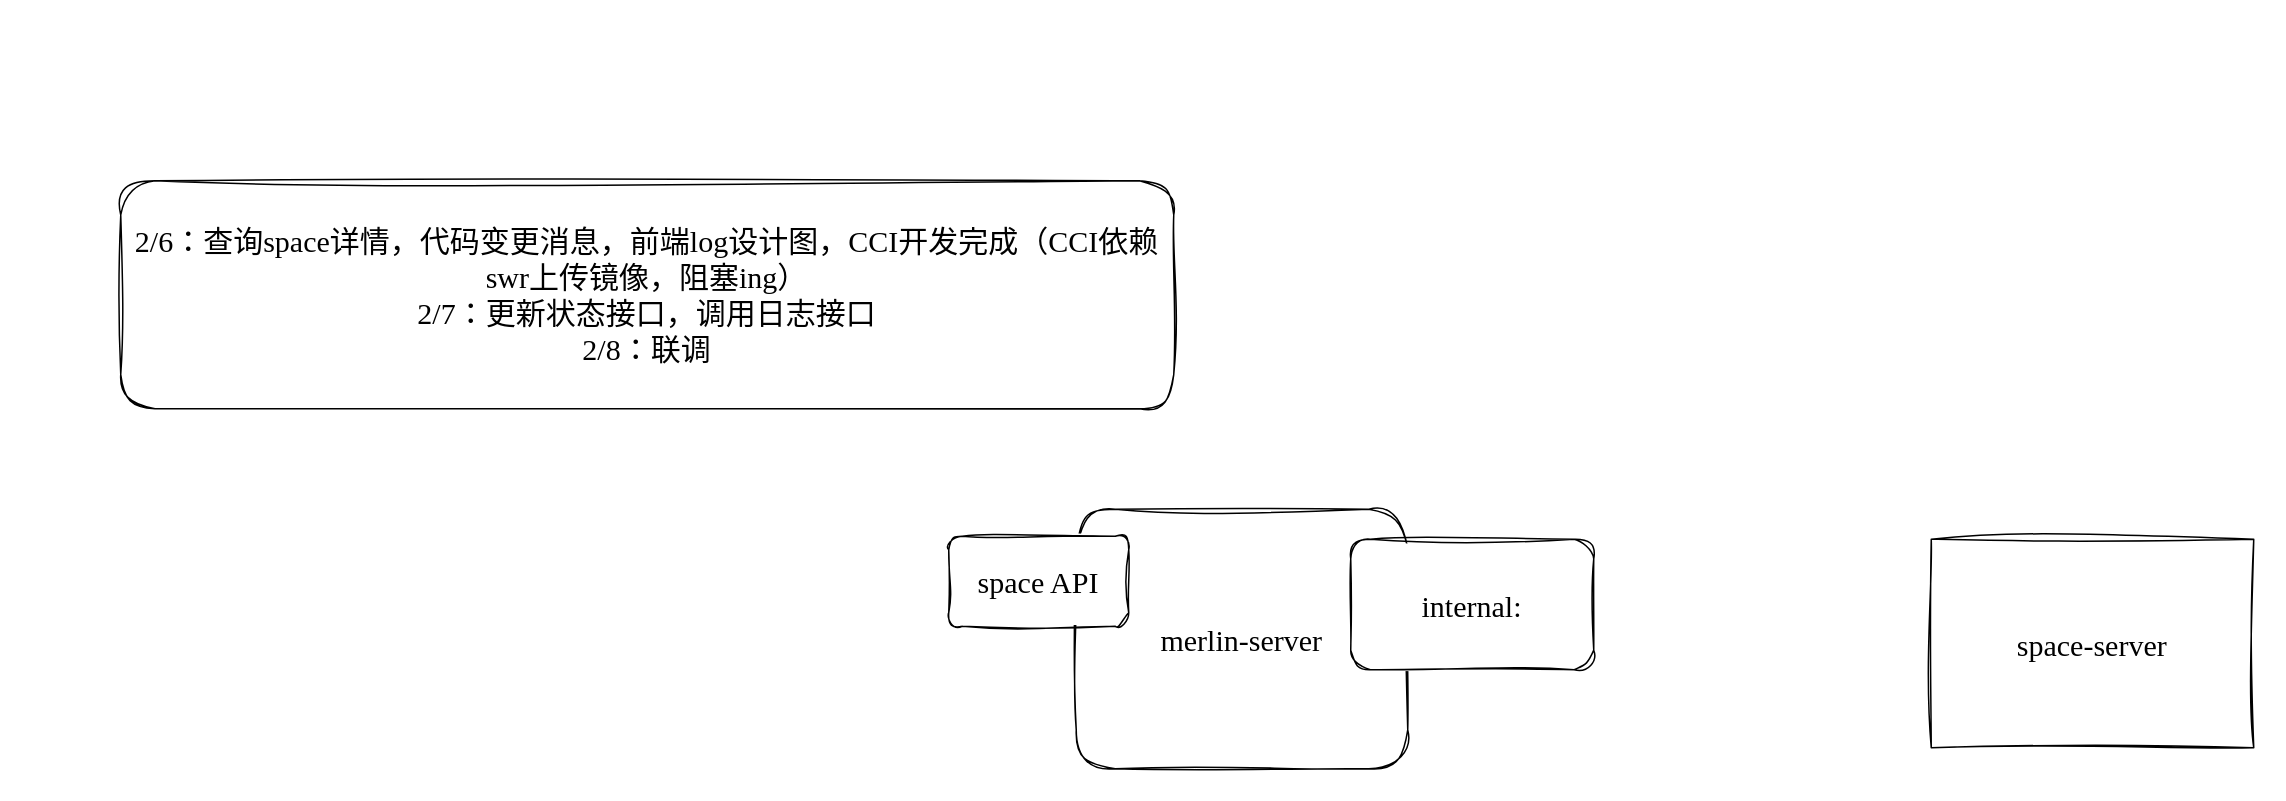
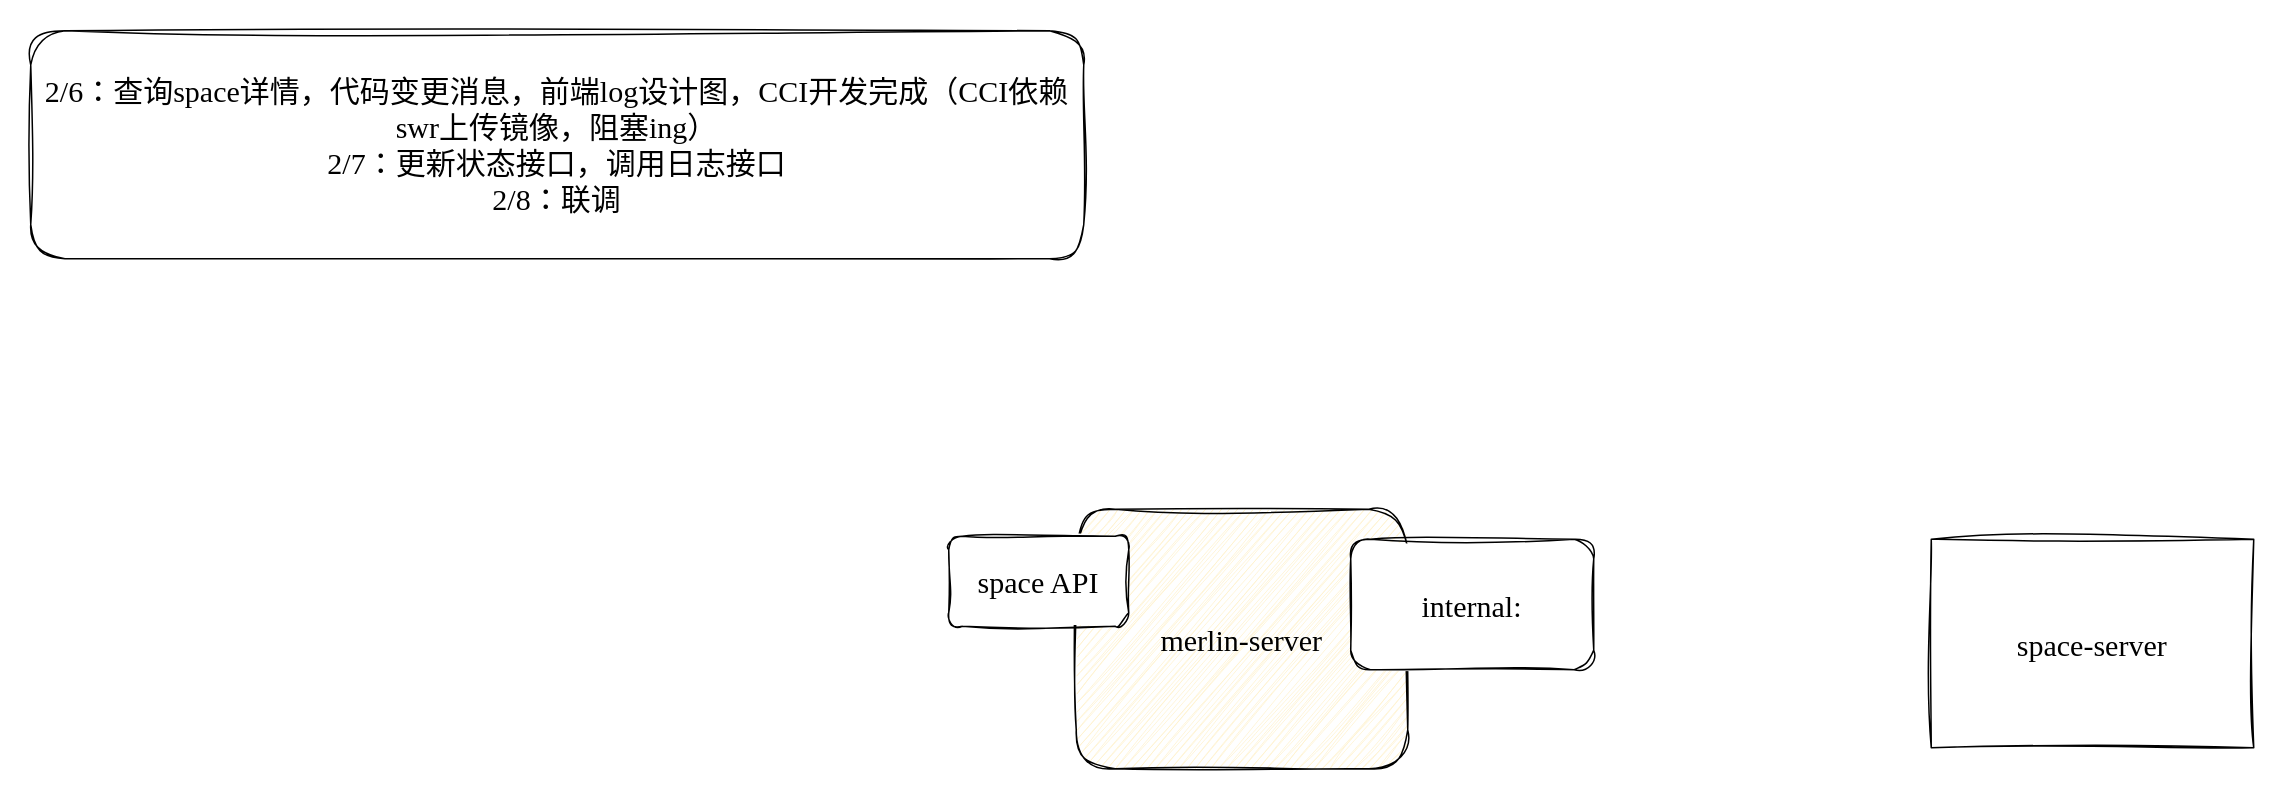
node "2/6：查询space详情，代码变更消息，前端log设计图，CCI开发完成（CCI依赖swr上传镜像，阻塞ing） 2/7：更新状态接口，调用日志接口 2/8：联调": moved (647, 295) -> (557, 145)
node "merlin-server": fillcolor #ffffff -> #fff2cc
